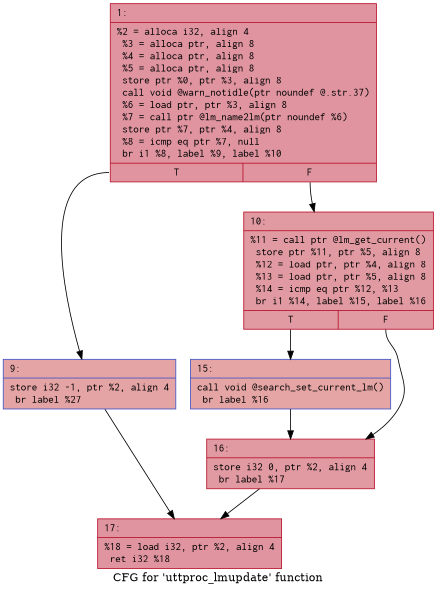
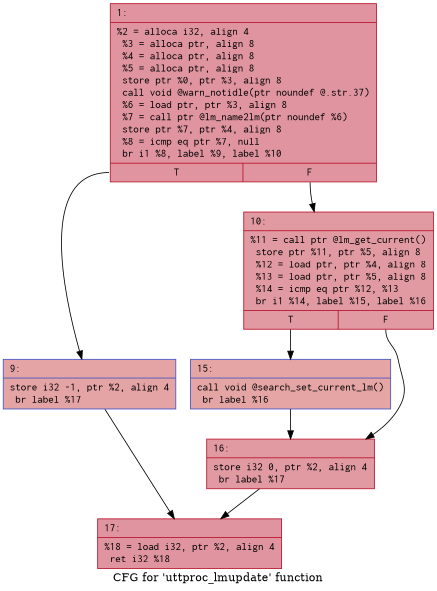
node "9:": text "br label %27" -> "br label %17"
